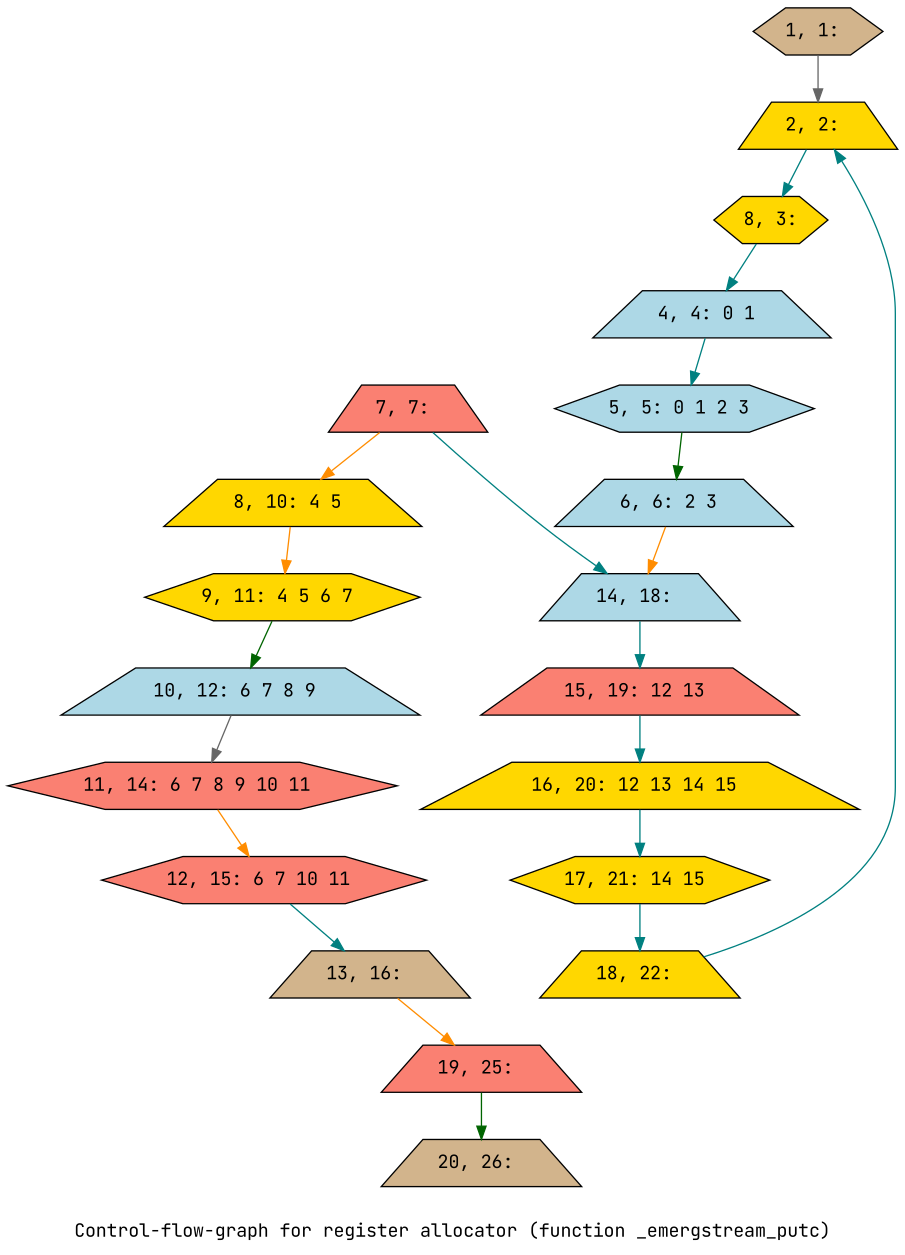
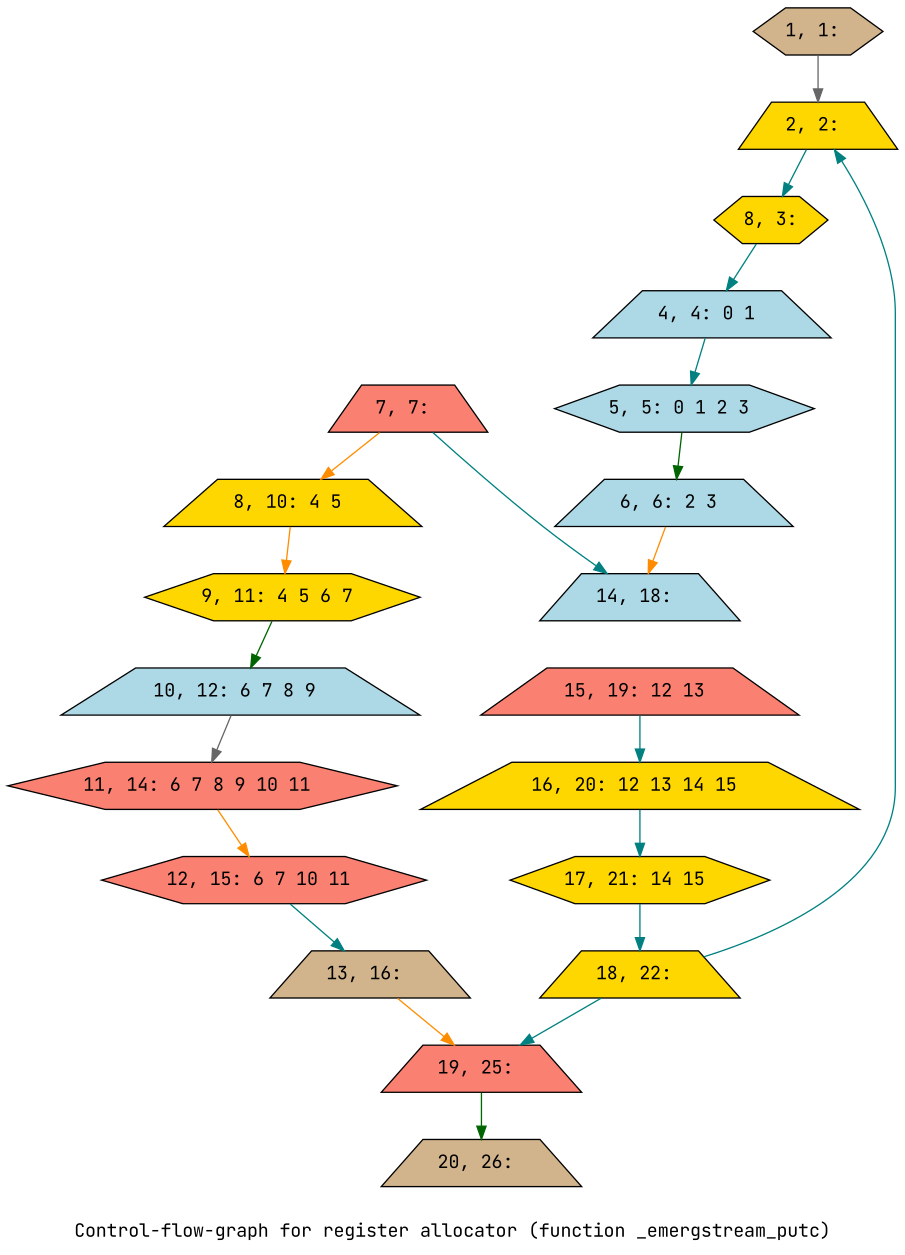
edge "14, 18:" -> "15, 19: 12 13": removed
edge "18, 22:" -> "19, 25:": added
